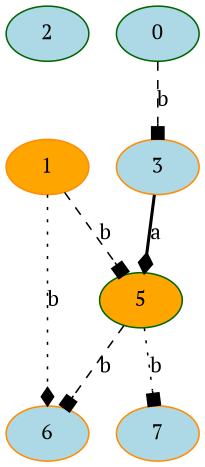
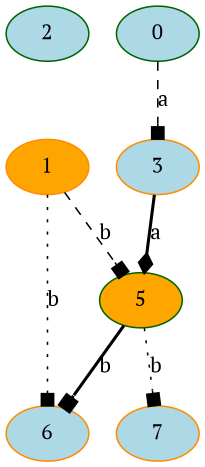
edge "0" -> "3": label "b" -> "a"
edge "1" -> "6": arrowhead diamond -> box
edge "5" -> "6": style dashed -> bold
